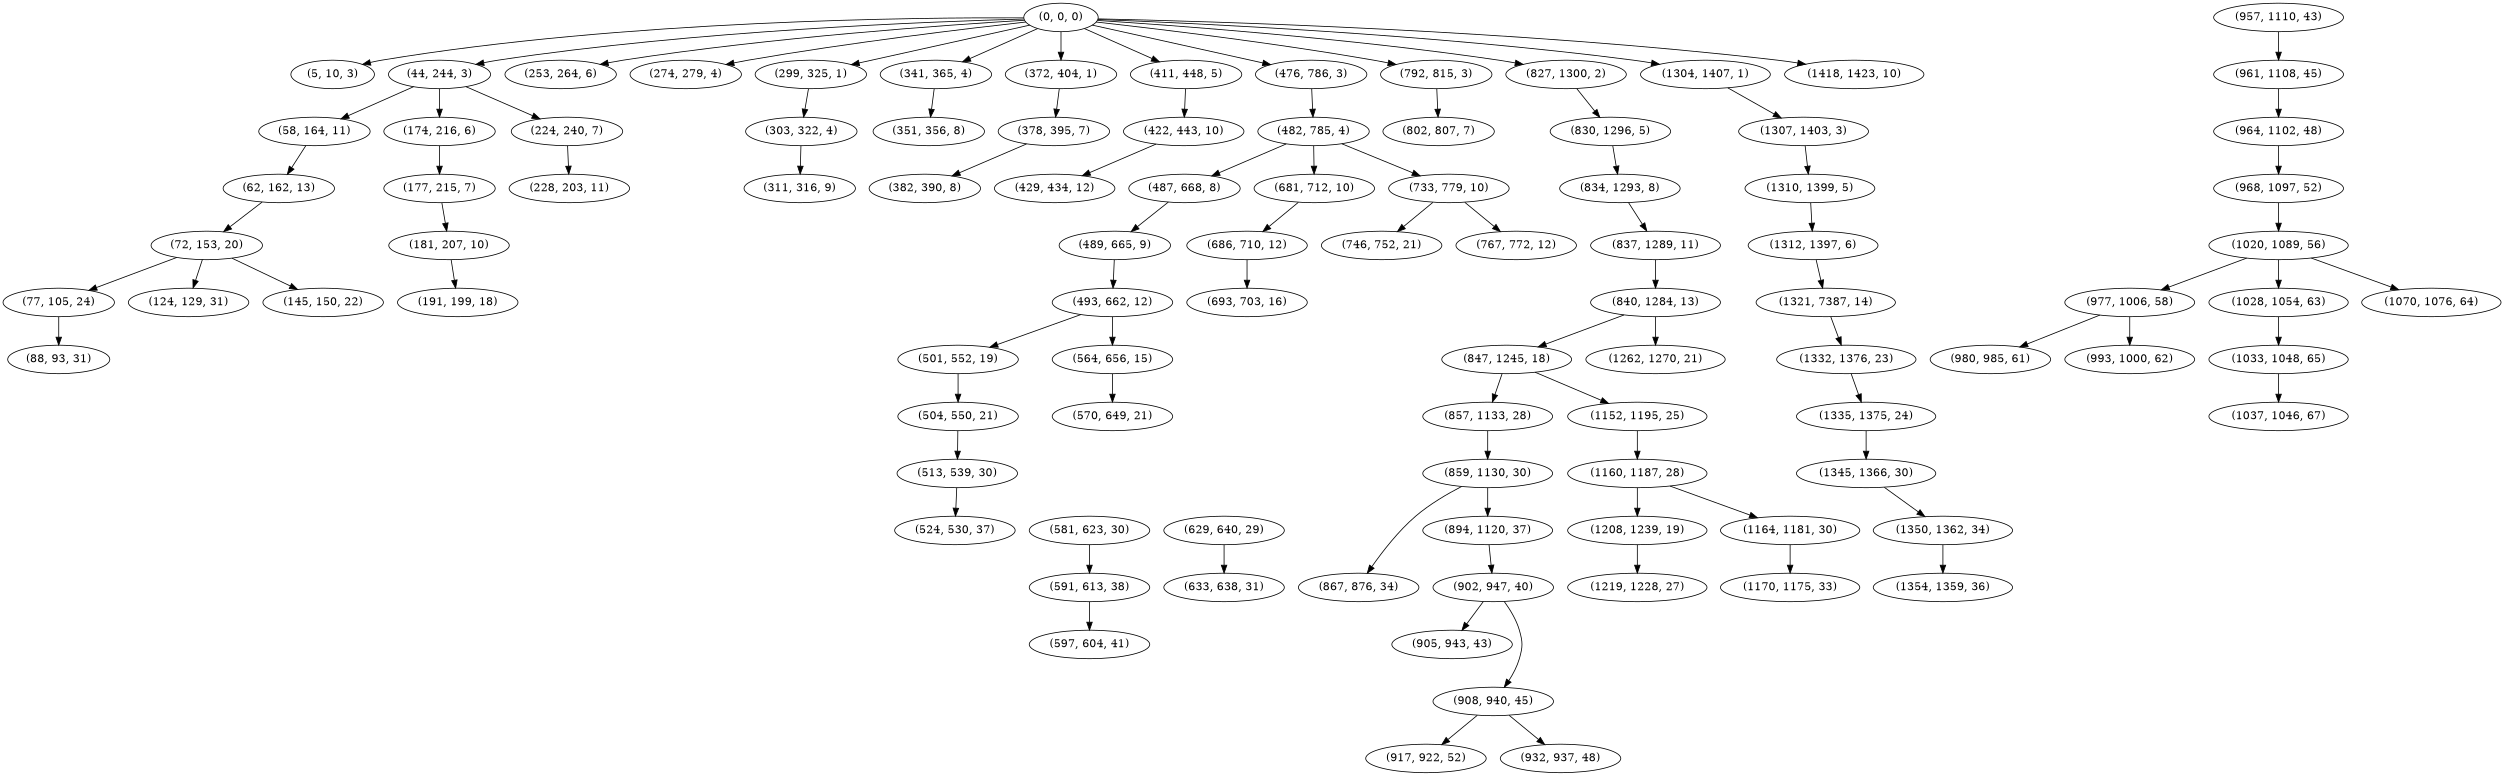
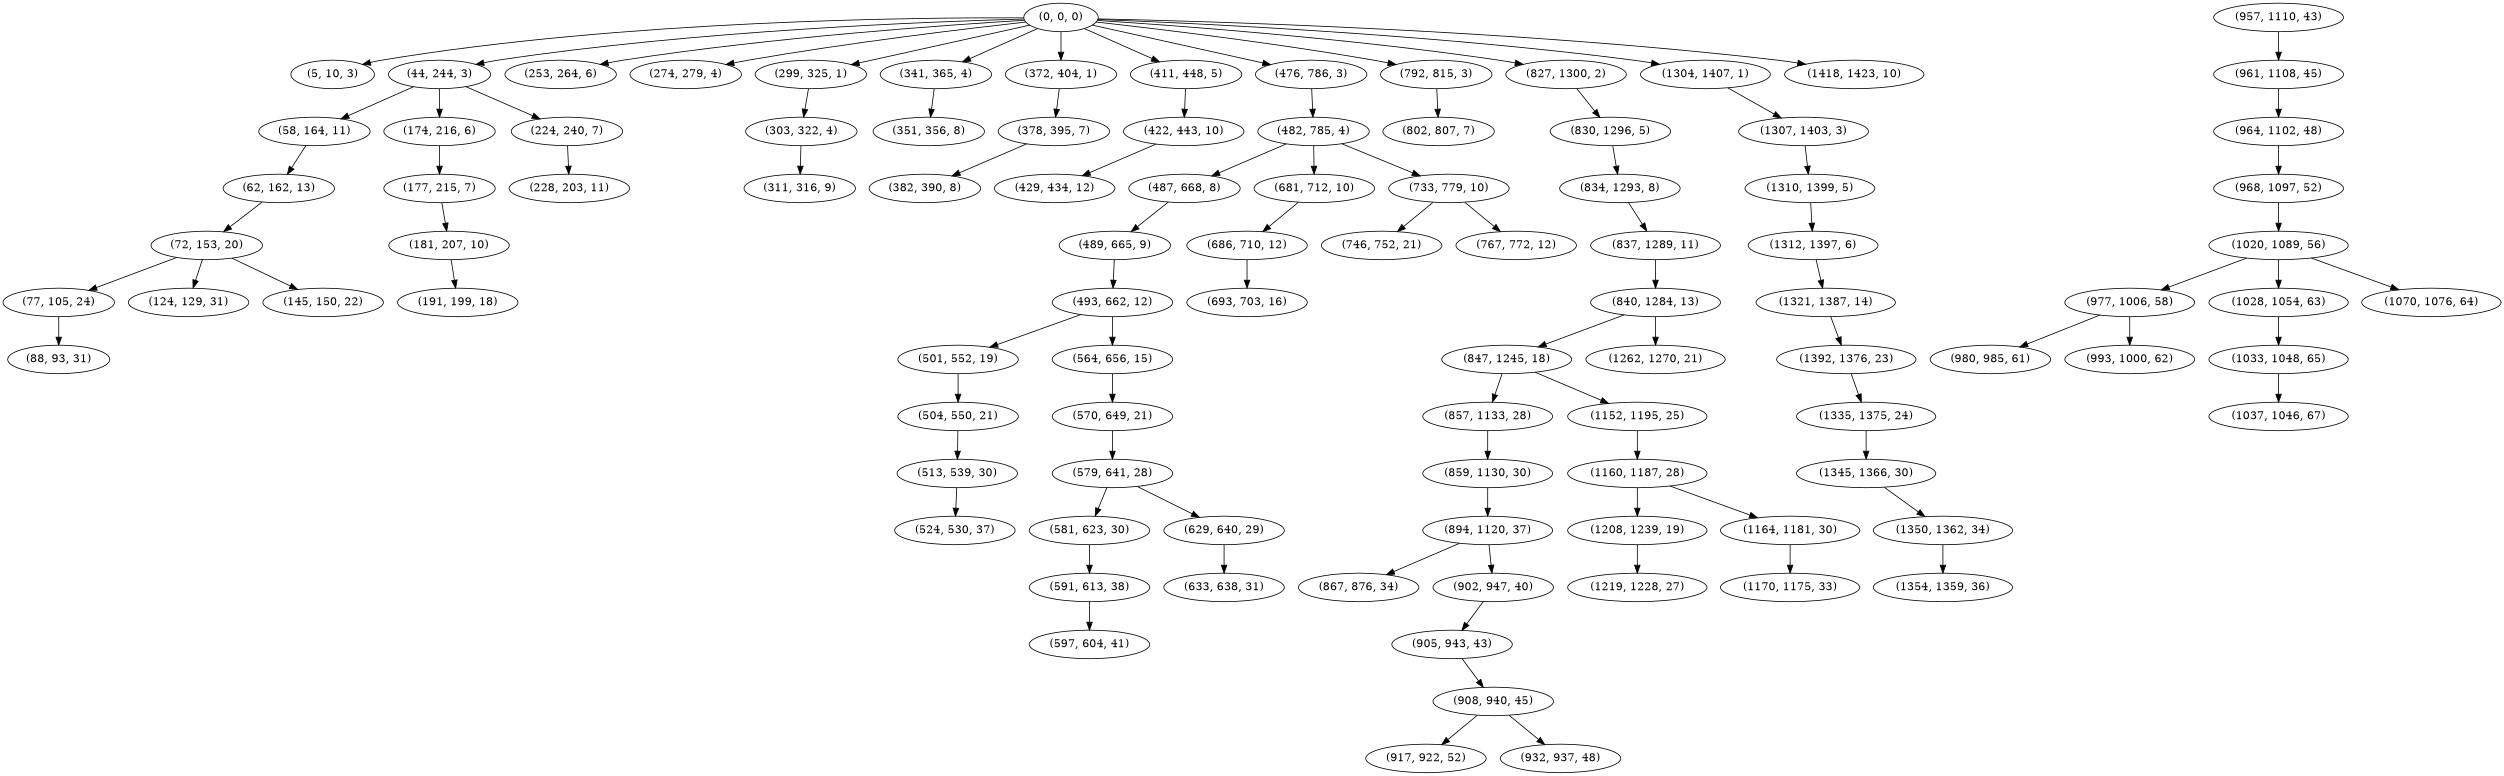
node "(1321, 7387, 14)": label "(1321, 7387, 14)" -> "(1321, 1387, 14)"
node "(1332, 1376, 23)": label "(1332, 1376, 23)" -> "(1392, 1376, 23)"
node "(579, 641, 28)": added
edge "(859, 1130, 30)" -> "(867, 876, 34)": now "(894, 1120, 37)" -> "(867, 876, 34)"
edge "(902, 947, 40)" -> "(908, 940, 45)": now "(905, 943, 43)" -> "(908, 940, 45)"
